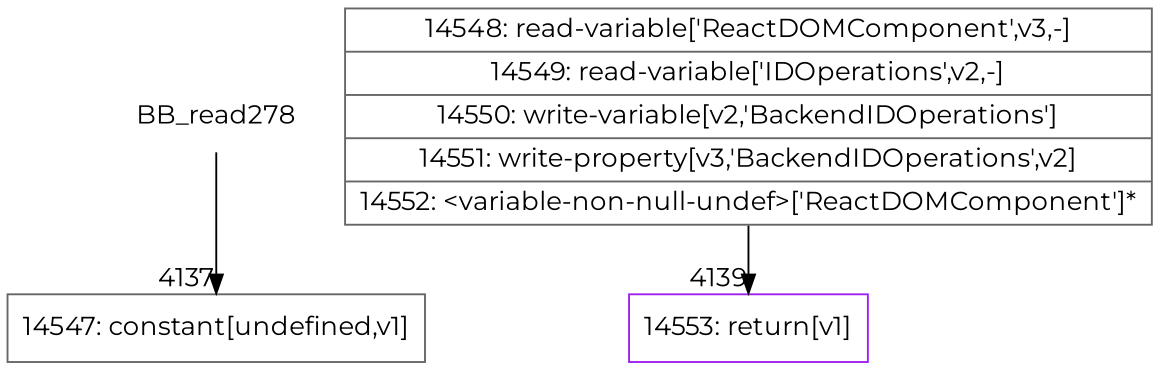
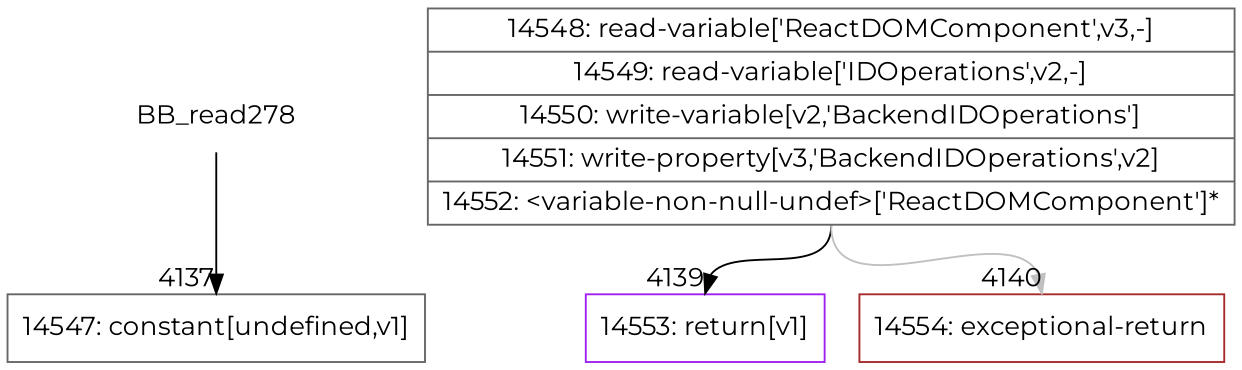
node "14554: exceptional-return": added
